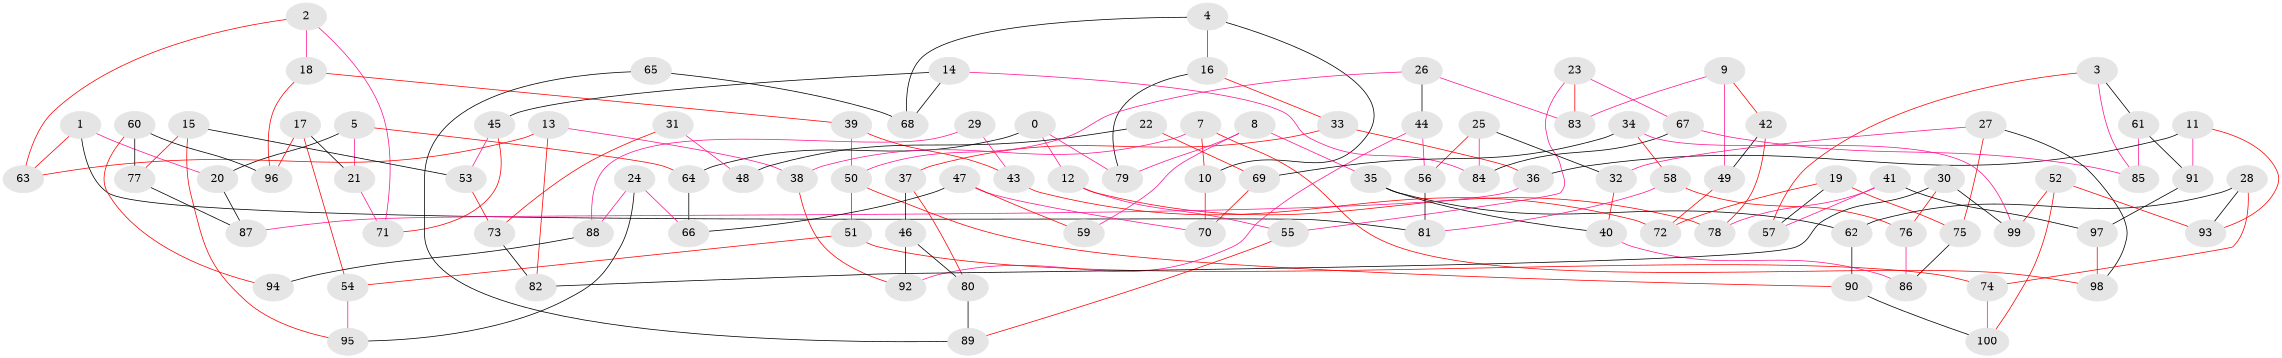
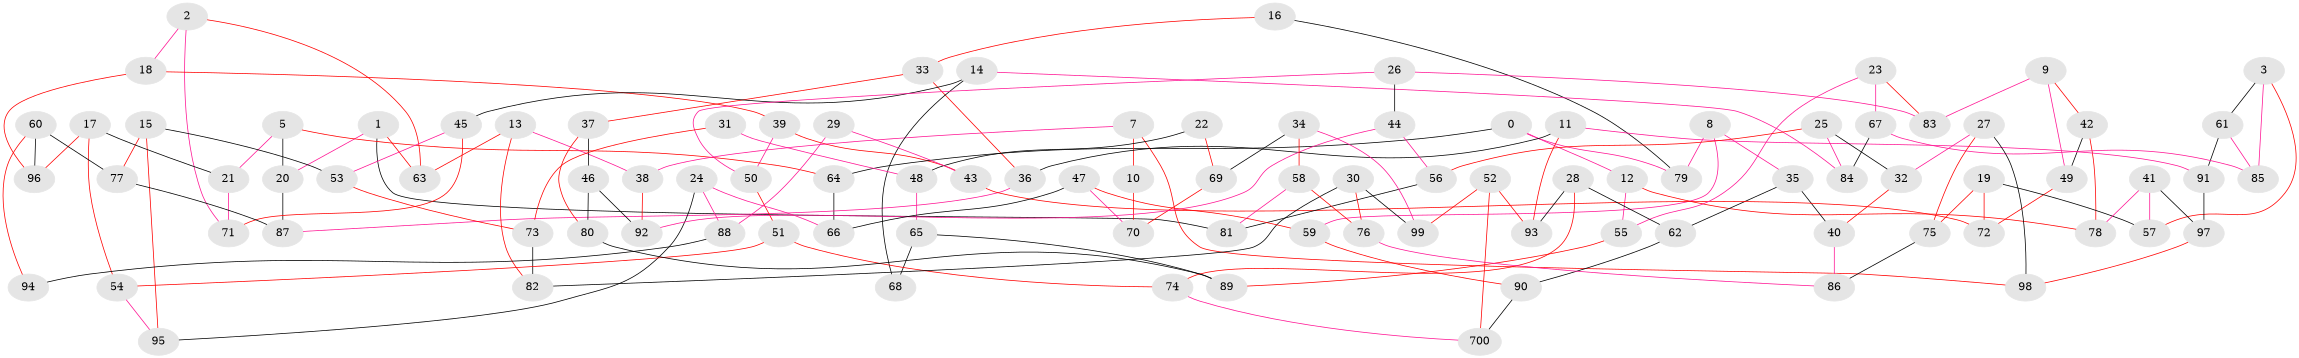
node "4": removed
edge "48" -- "65": added
edge "50" -- "90": now "59" -- "90"
node "100": label "100" -> "700"
